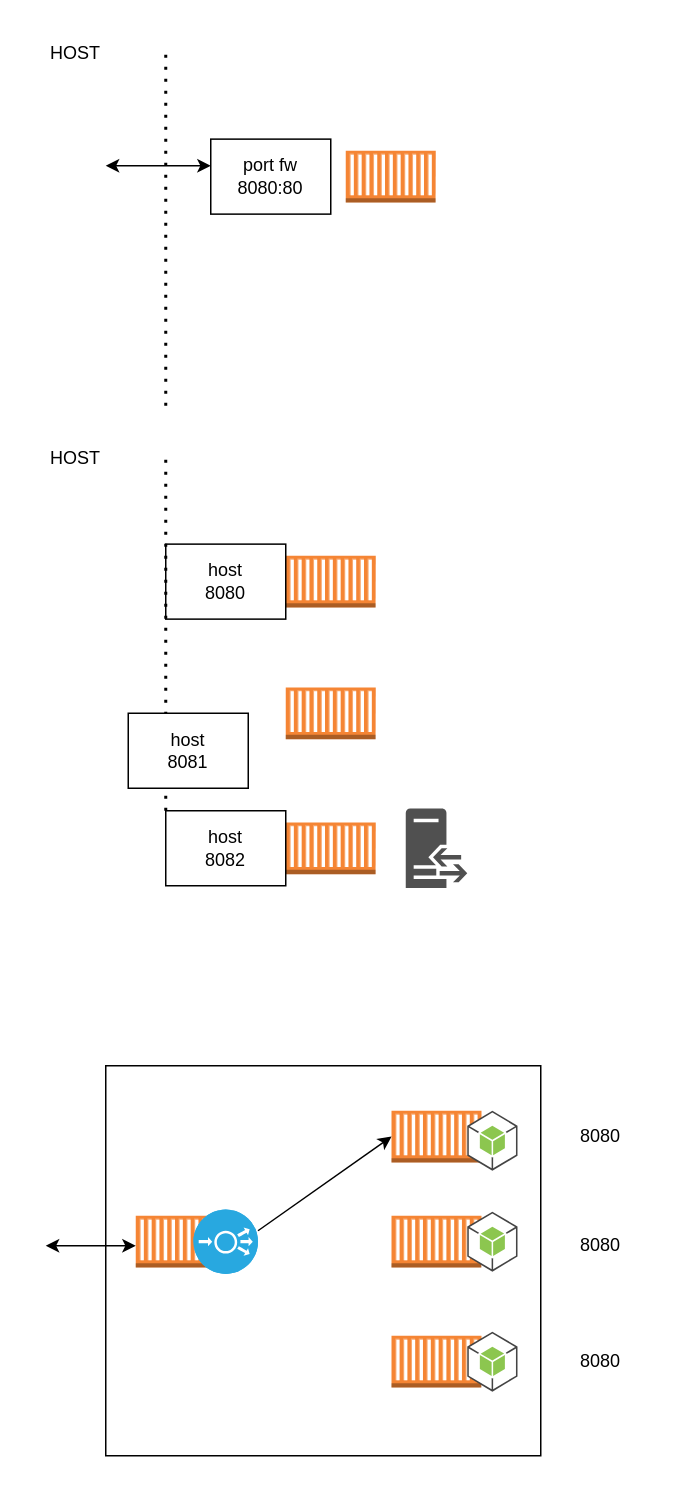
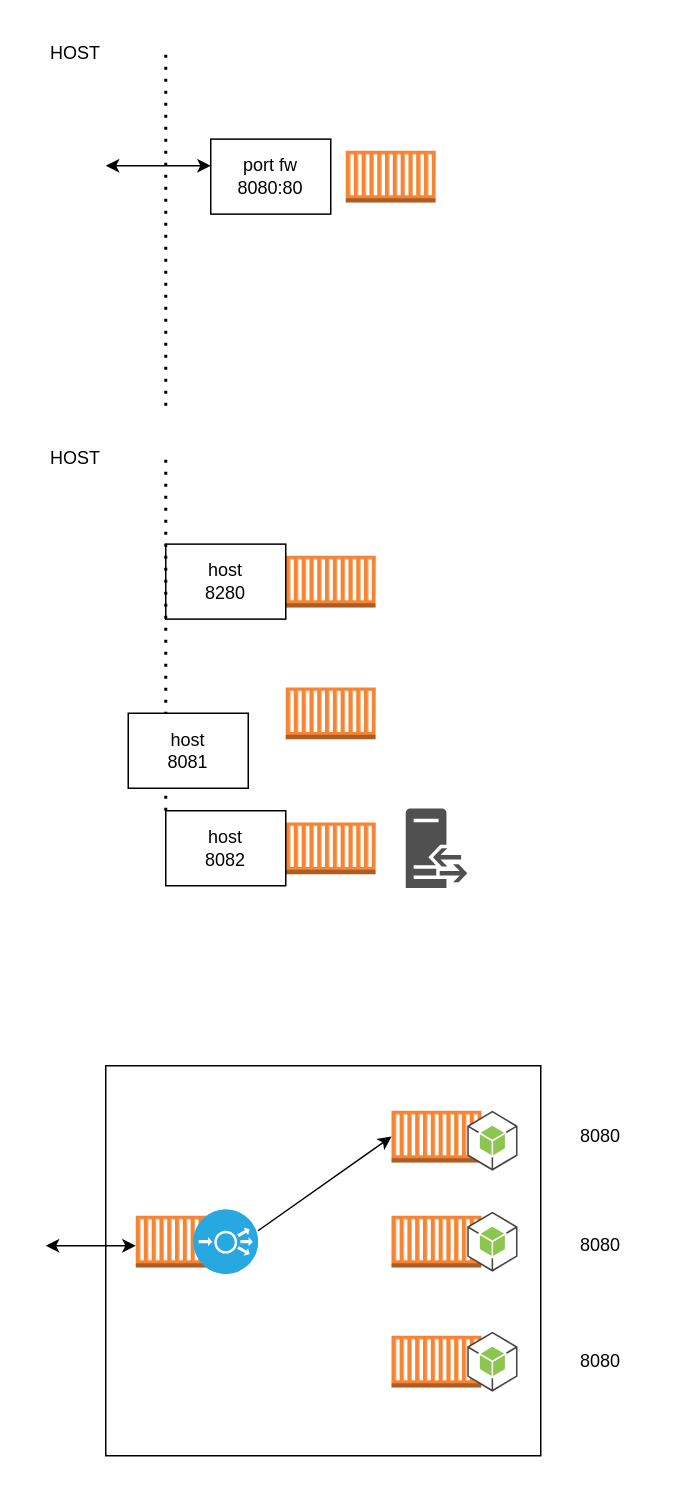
node "host 8080": label "host 8080" -> "host 8280"
